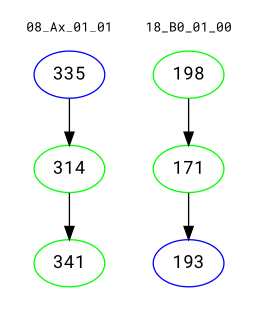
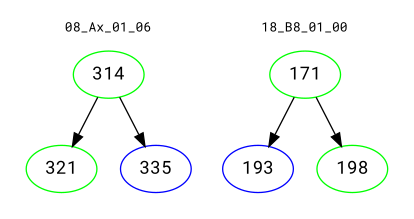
cluster "08_Ax_01_01": label "08_Ax_01_01" -> "08_Ax_01_06"
cluster "18_B0_01_00": label "18_B0_01_00" -> "18_B8_01_00"
edge "335" -> "314": reversed
edge "198" -> "171": reversed
node "341": label "341" -> "321"
